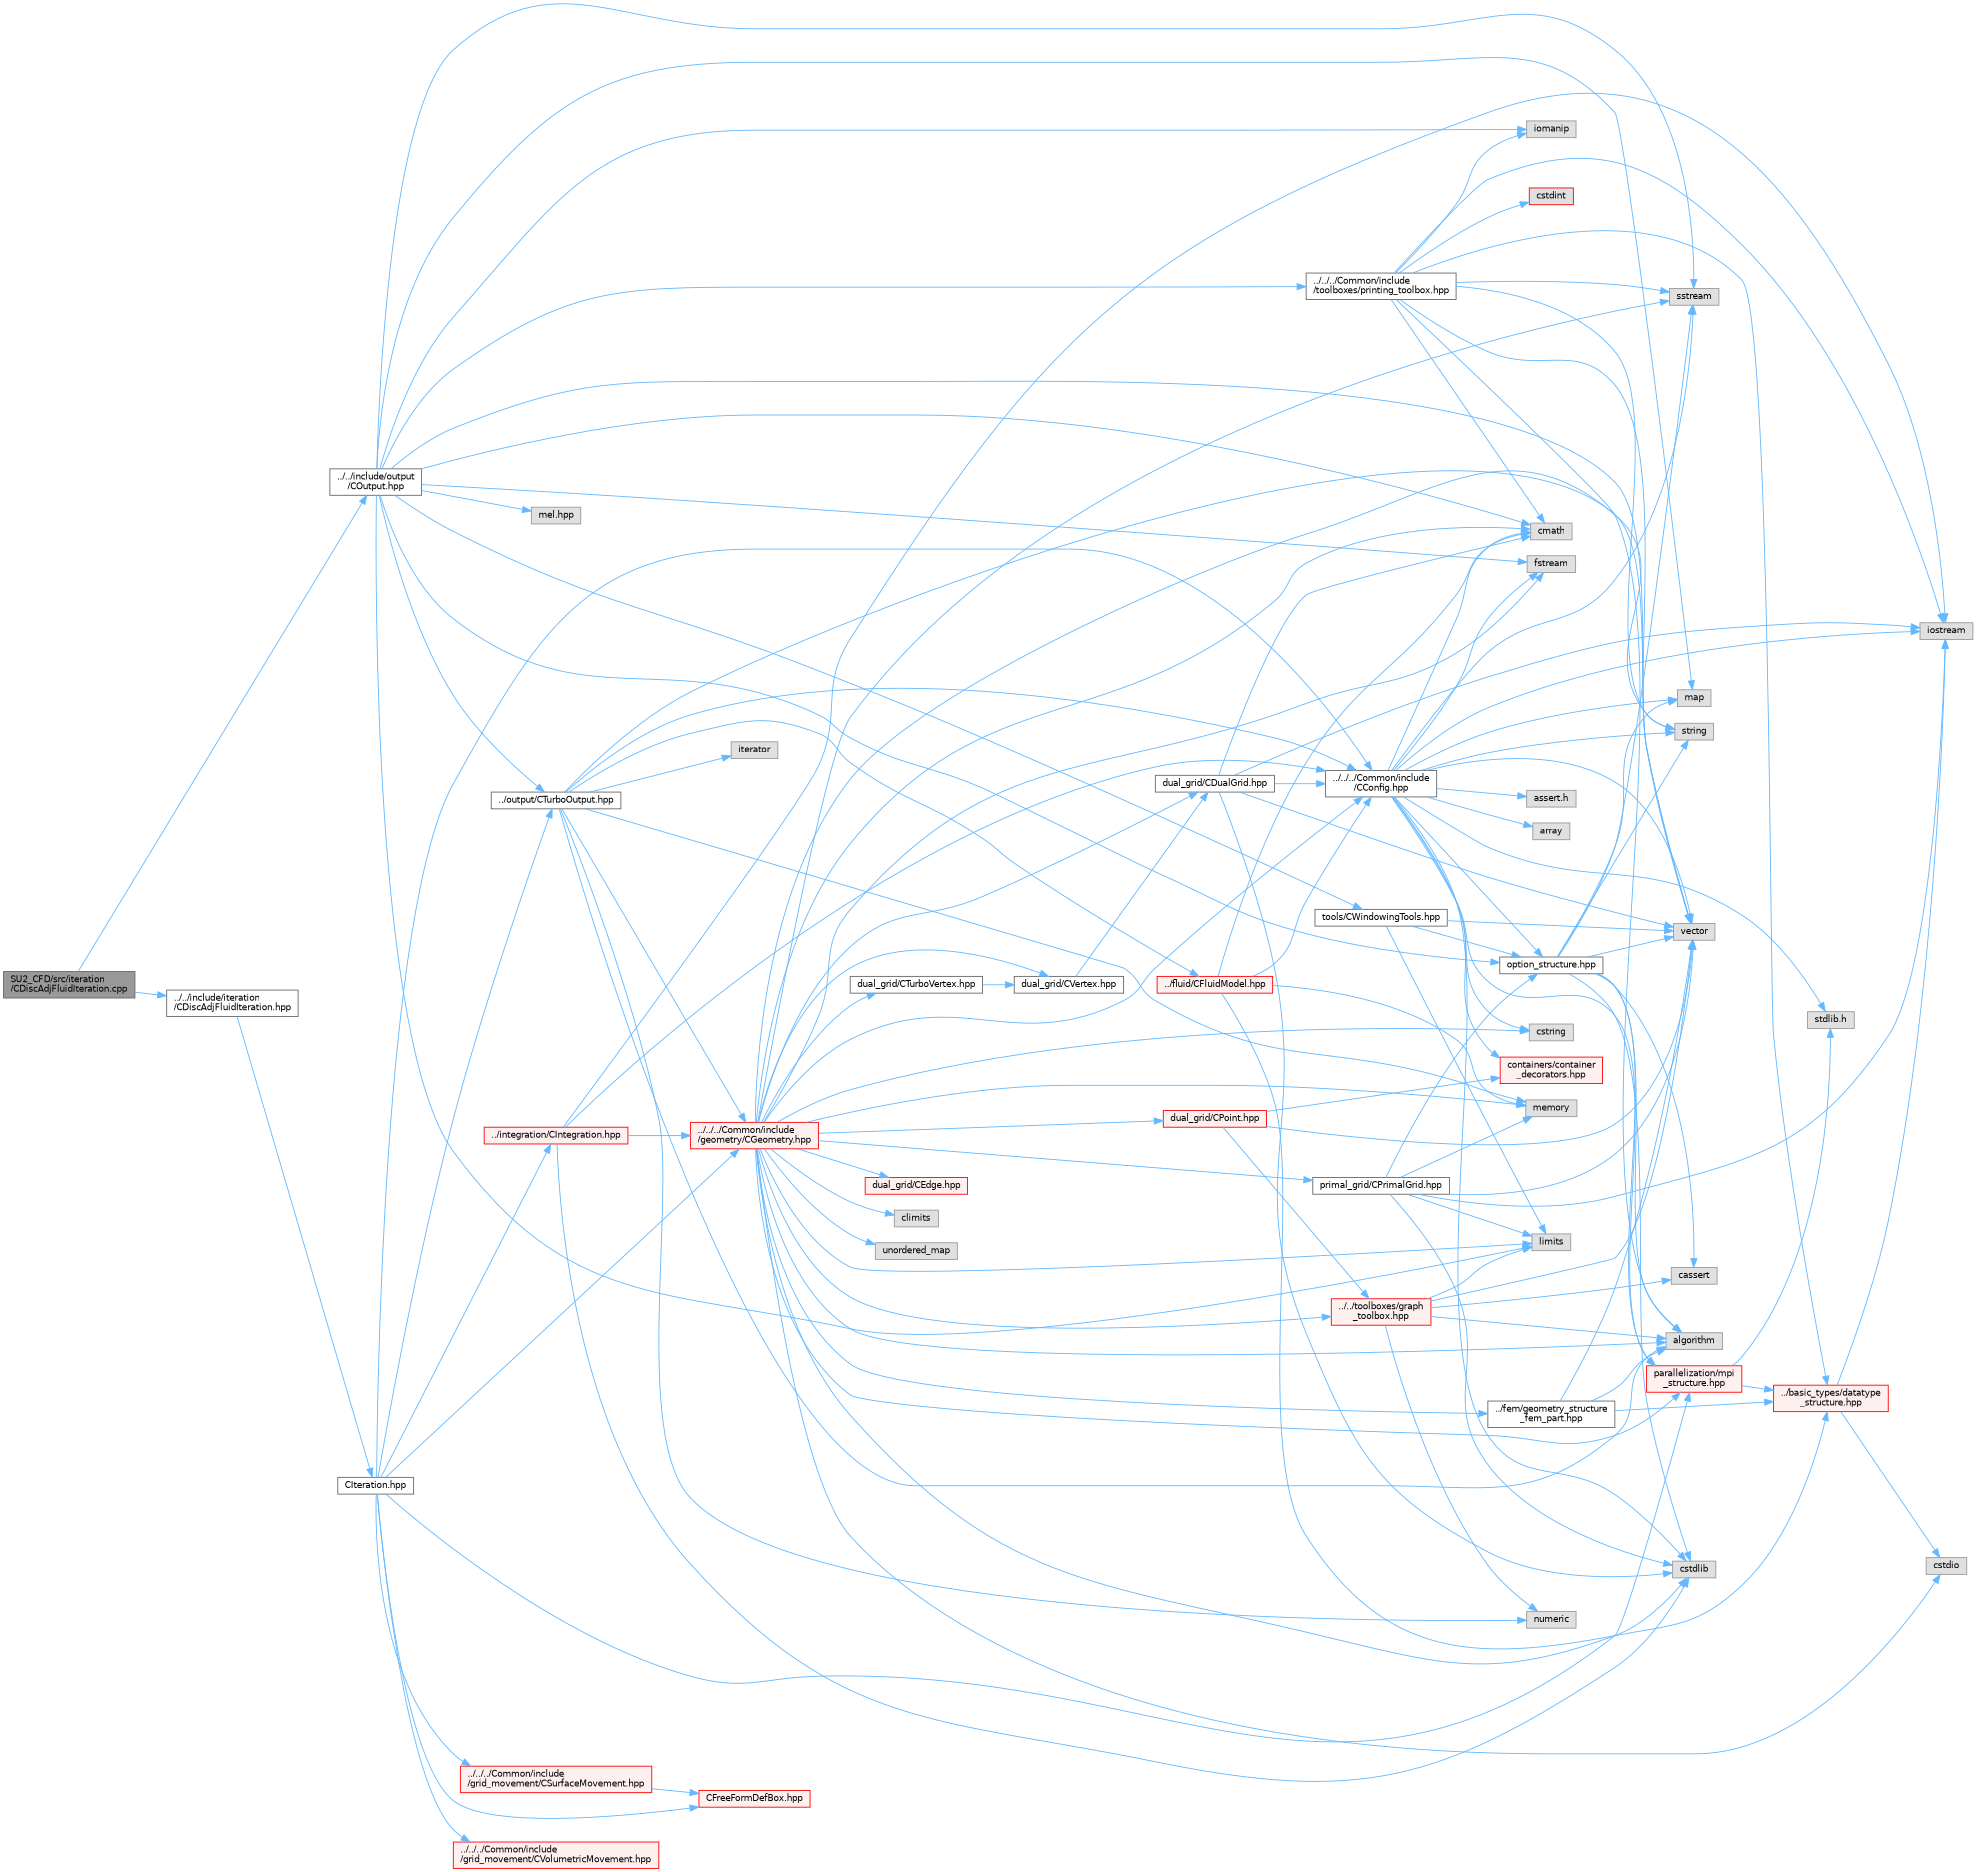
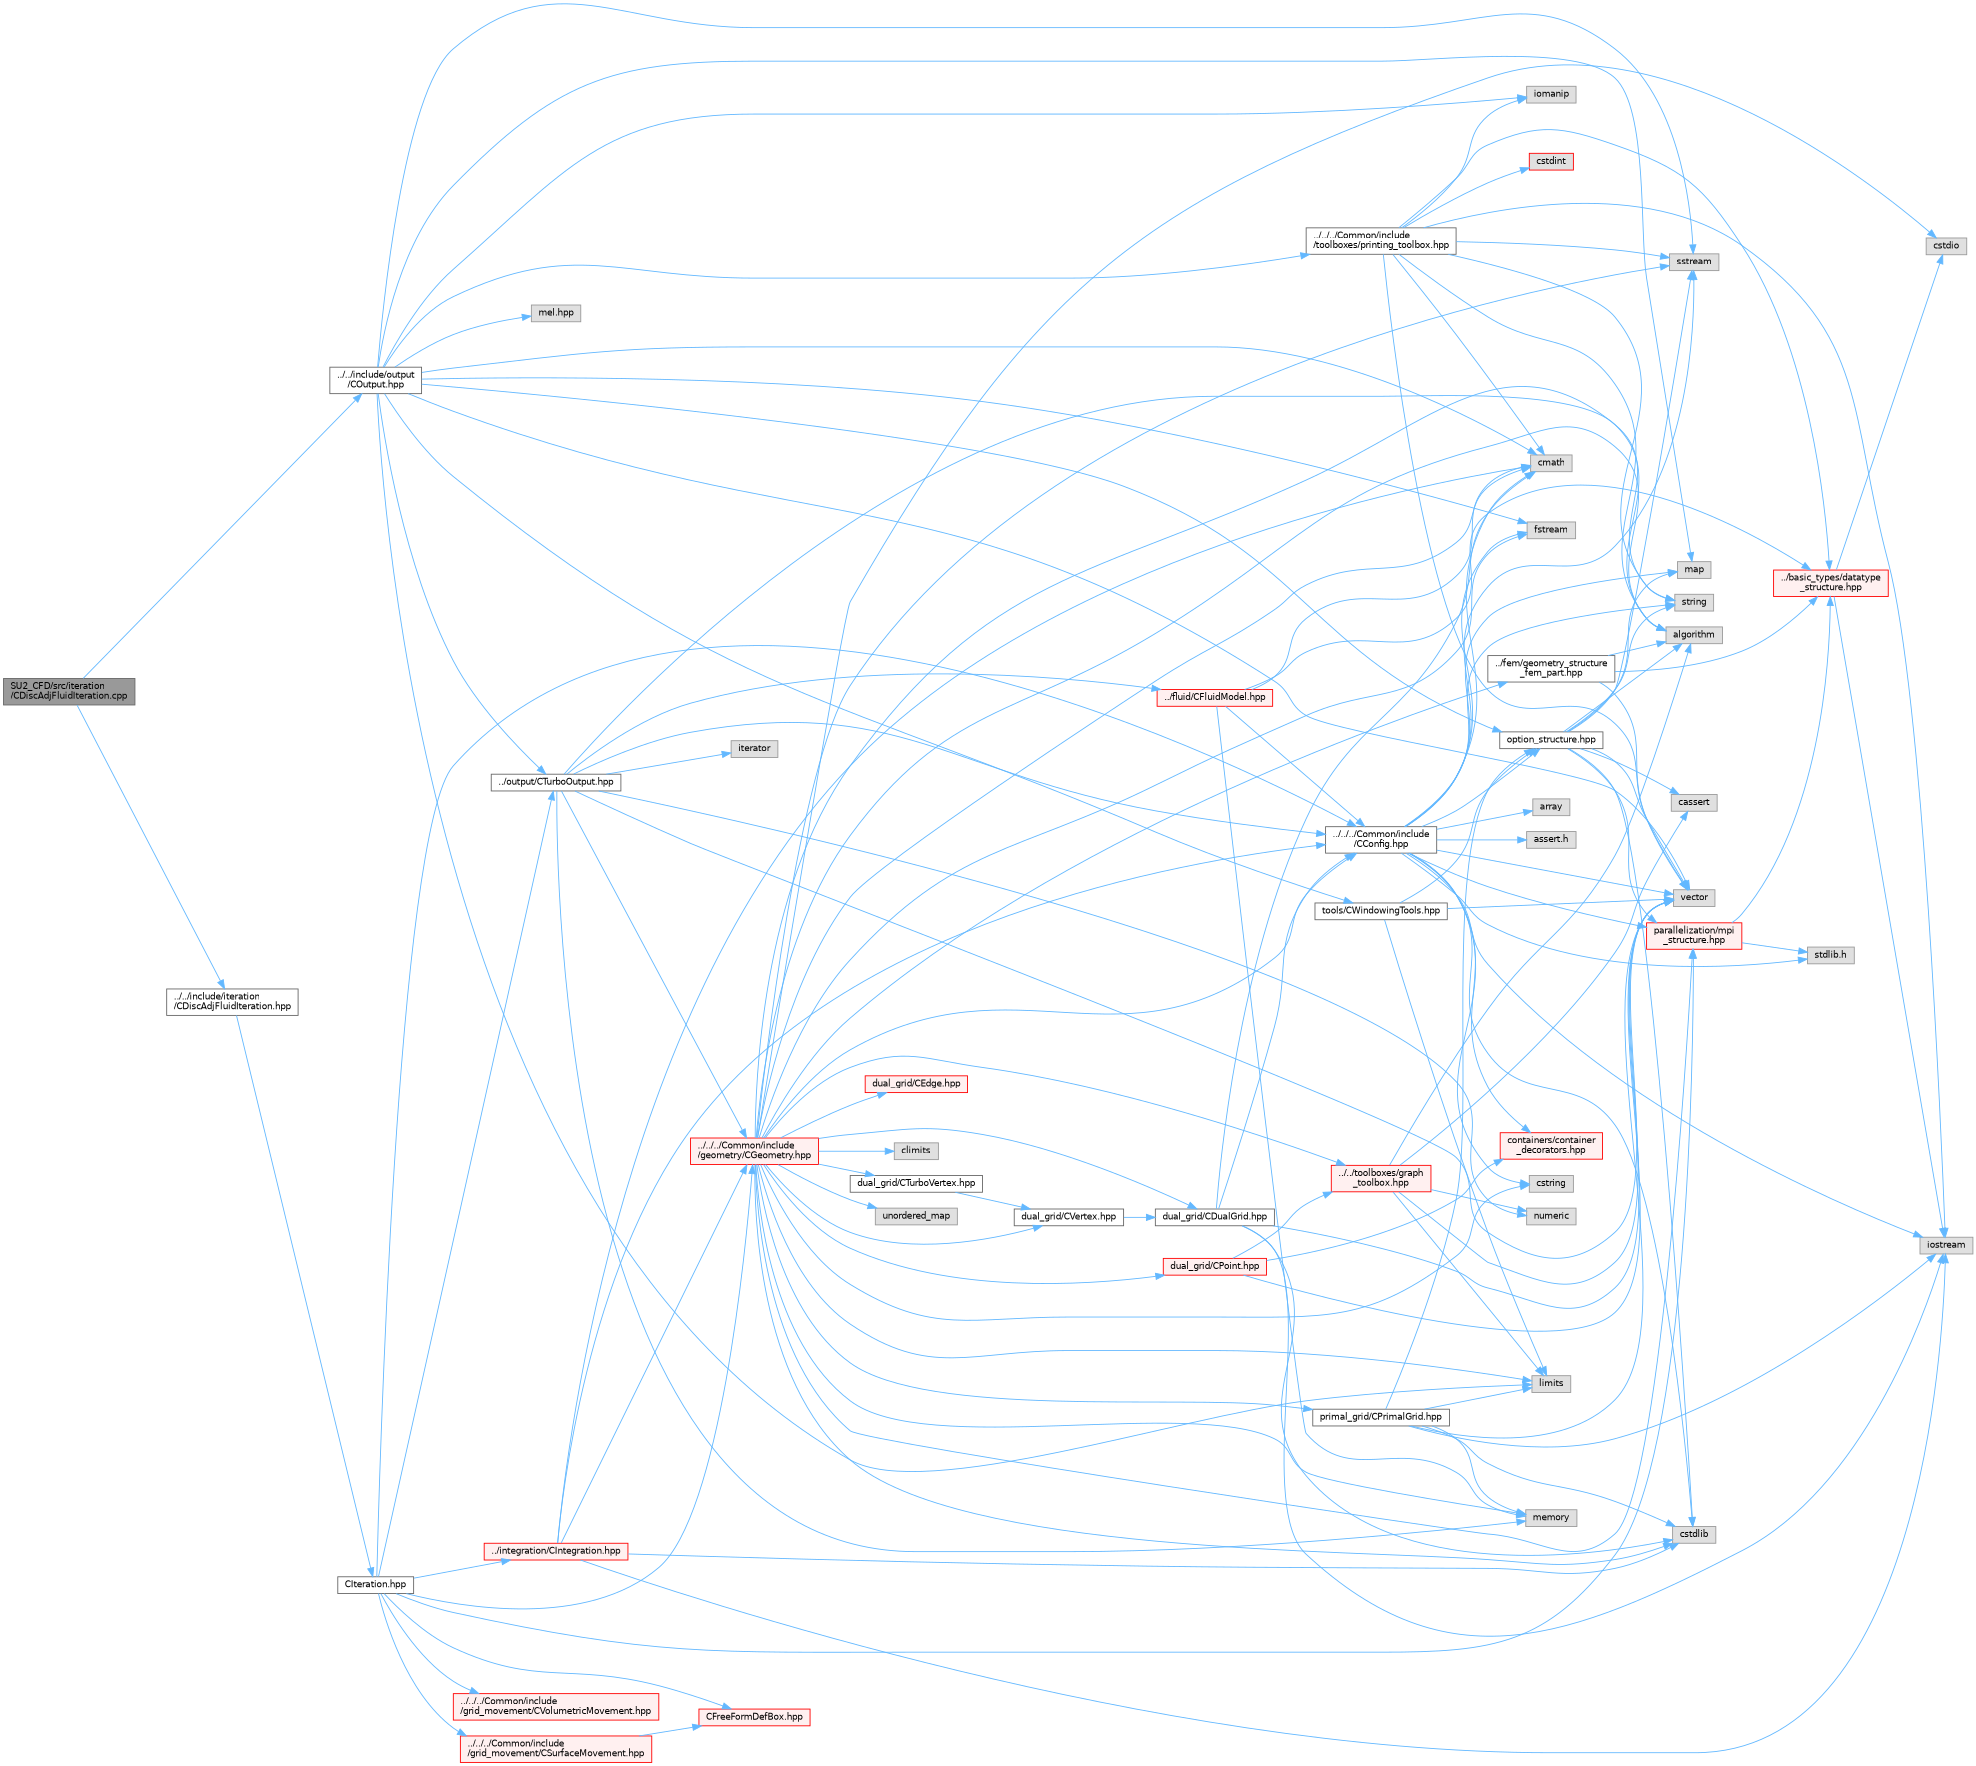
edge "../integration/CIntegration.hpp" -> "cmath": added
